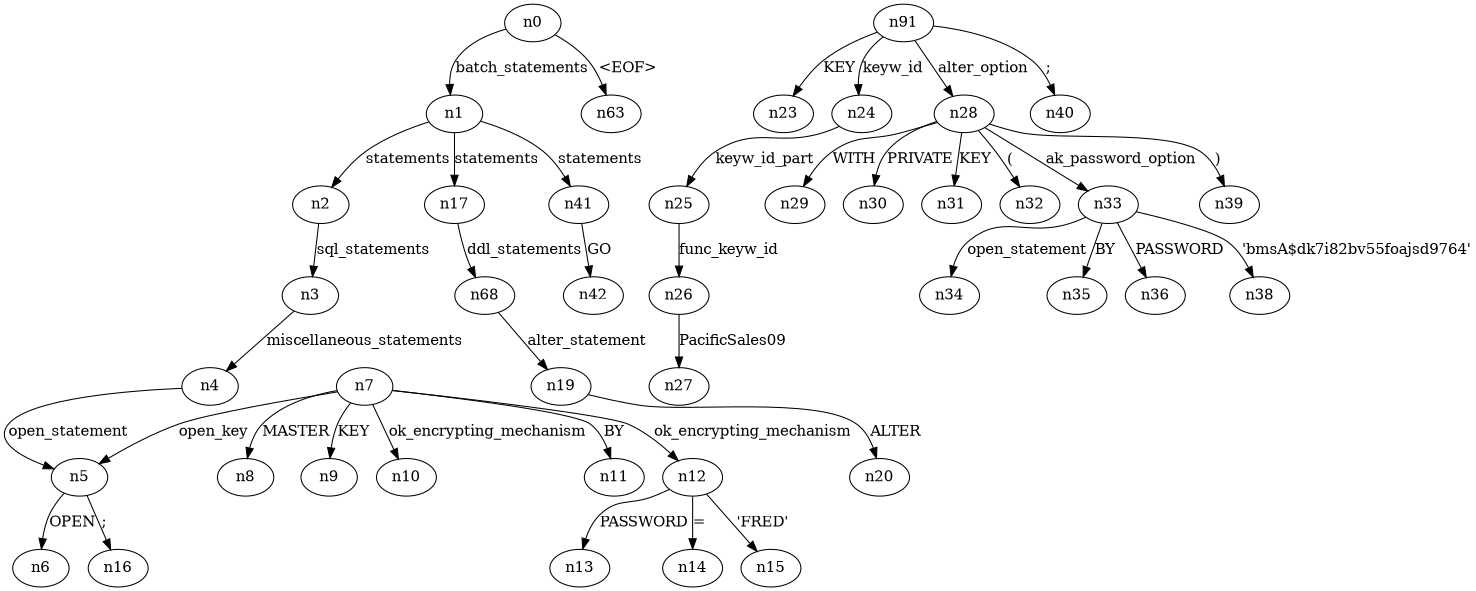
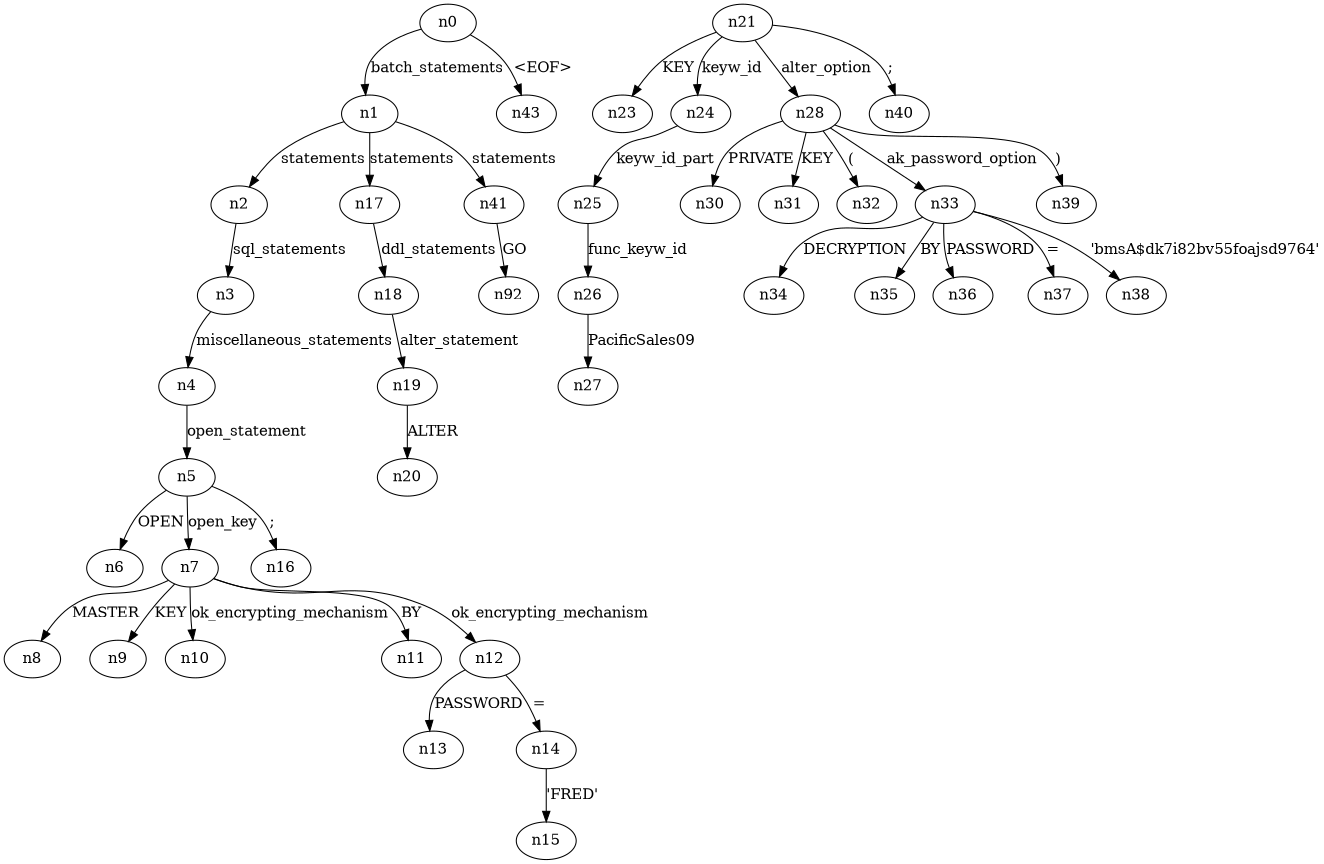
node "n91": label "n91" -> "n21"
node "n63": label "n63" -> "n43"
node "n29": removed
edge "n33" -> "n34": label "open_statement" -> "DECRYPTION"
node "n68": label "n68" -> "n18"
node "n42": label "n42" -> "n92"
node "n37": added
edge "n7" -> "n5": reversed
edge "n12" -> "n15": now "n14" -> "n15"
